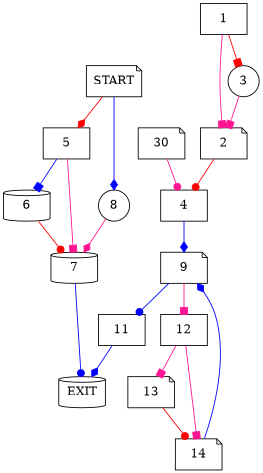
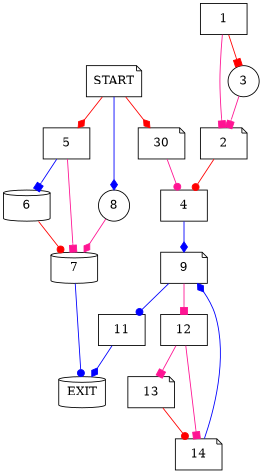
edge "START" -> "30": added
